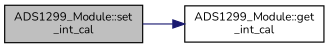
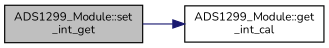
node "ADS1299_Module::set _int_cal": label "ADS1299_Module::set _int_cal" -> "ADS1299_Module::set _int_get"
